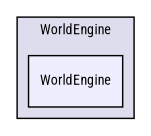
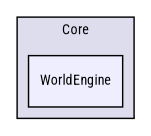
cluster "WorldEngine": label "WorldEngine" -> "Core"
